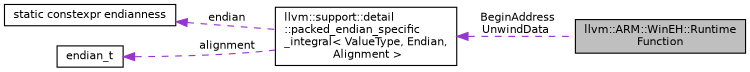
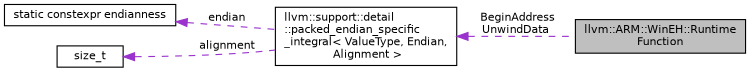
node "endian_t": label "endian_t" -> "size_t"
